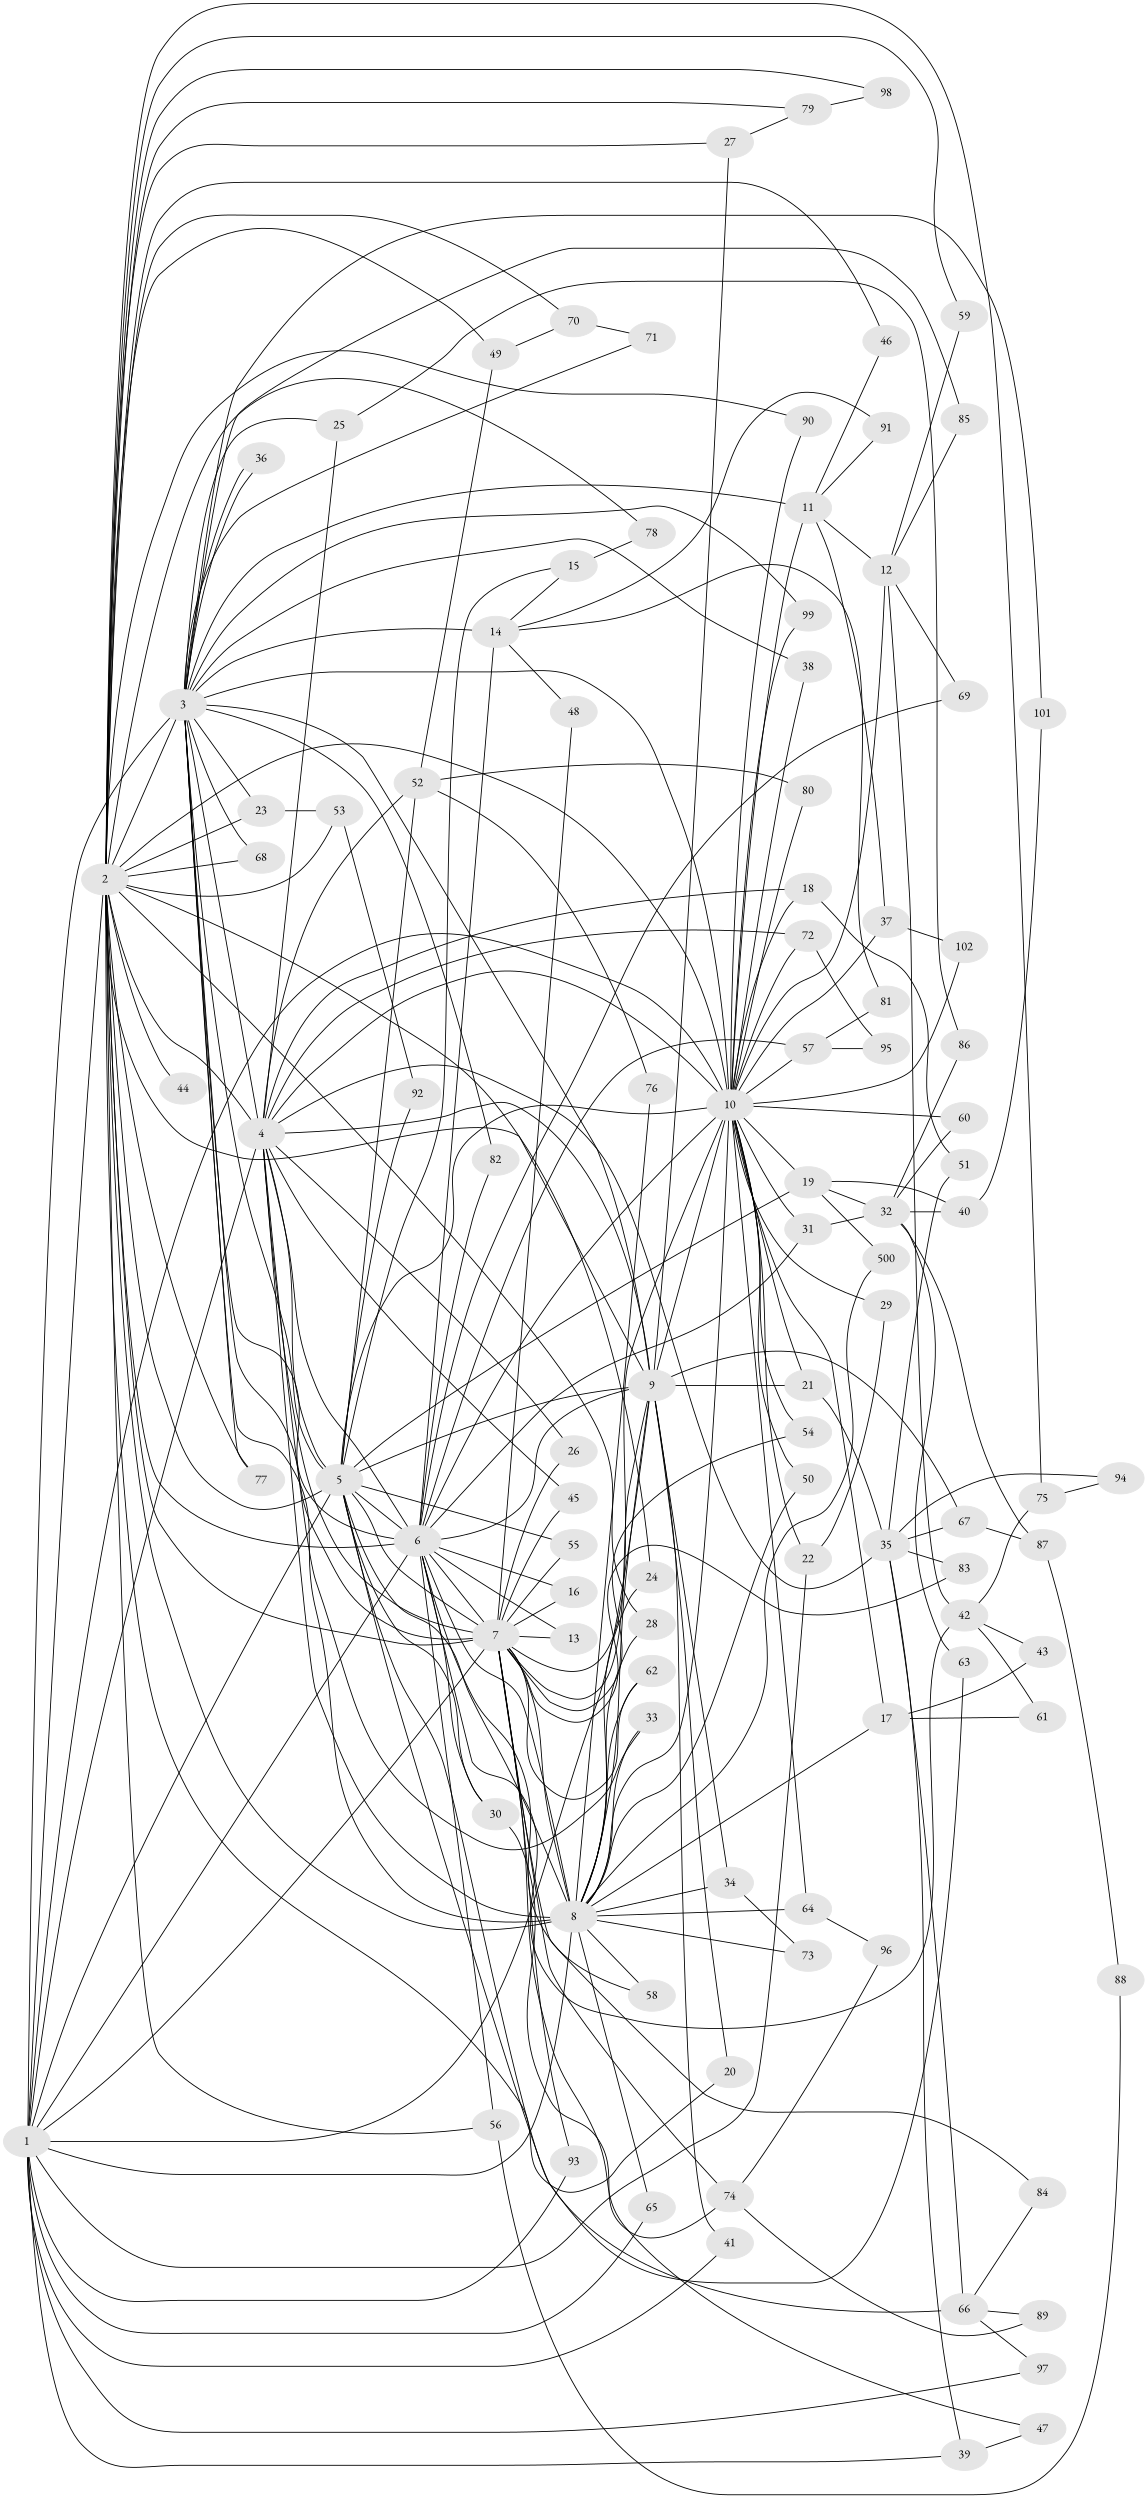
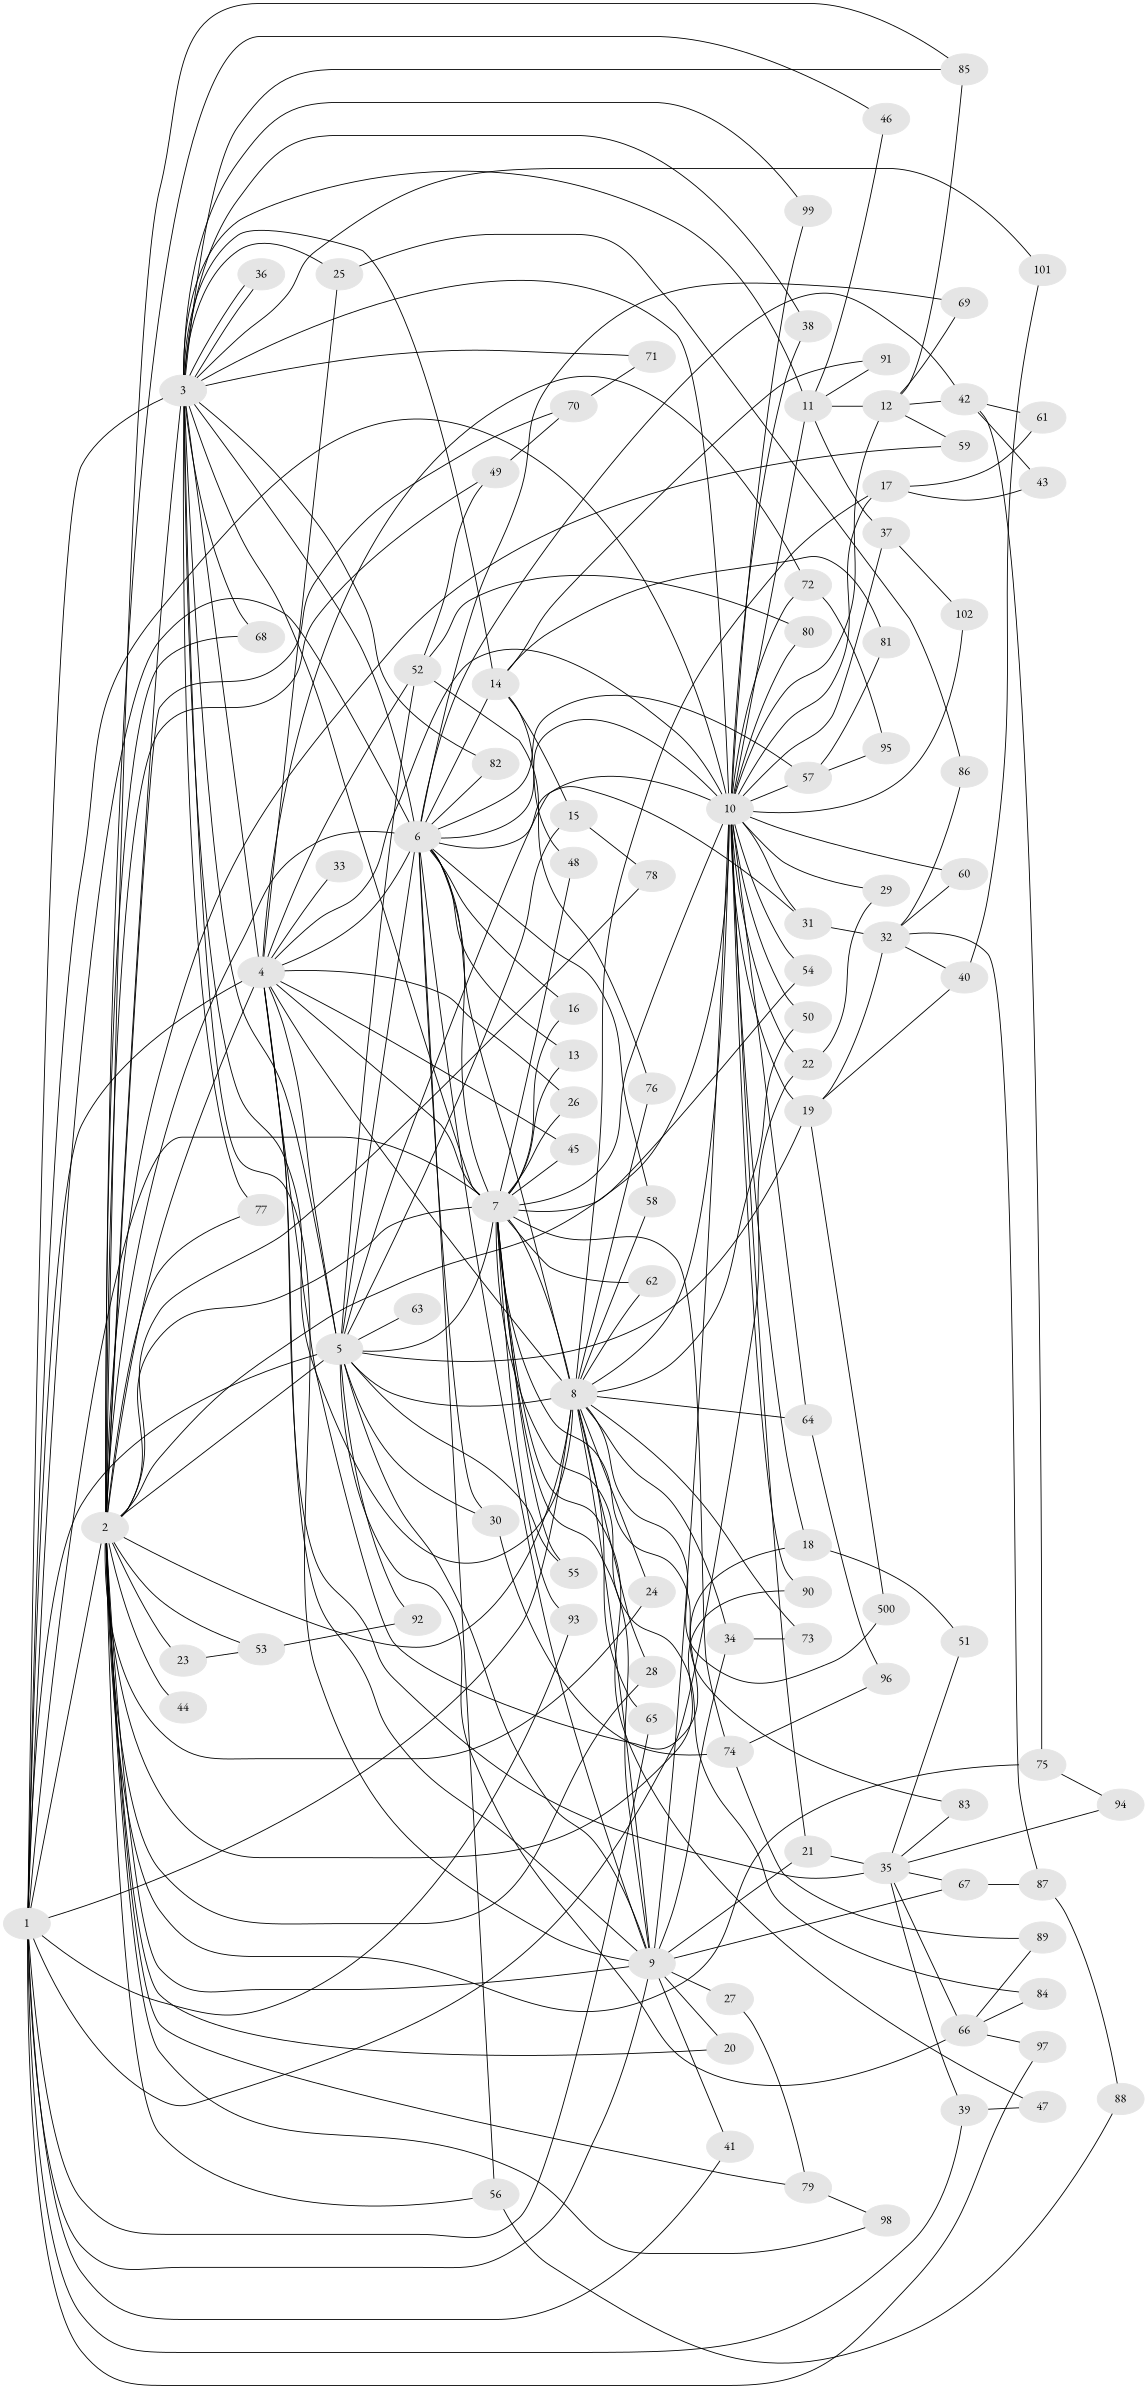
edge "27" -- "2": now "85" -- "2"
edge "3" -- "23": removed
edge "32" -- "63": removed
edge "33" -- "8": removed
